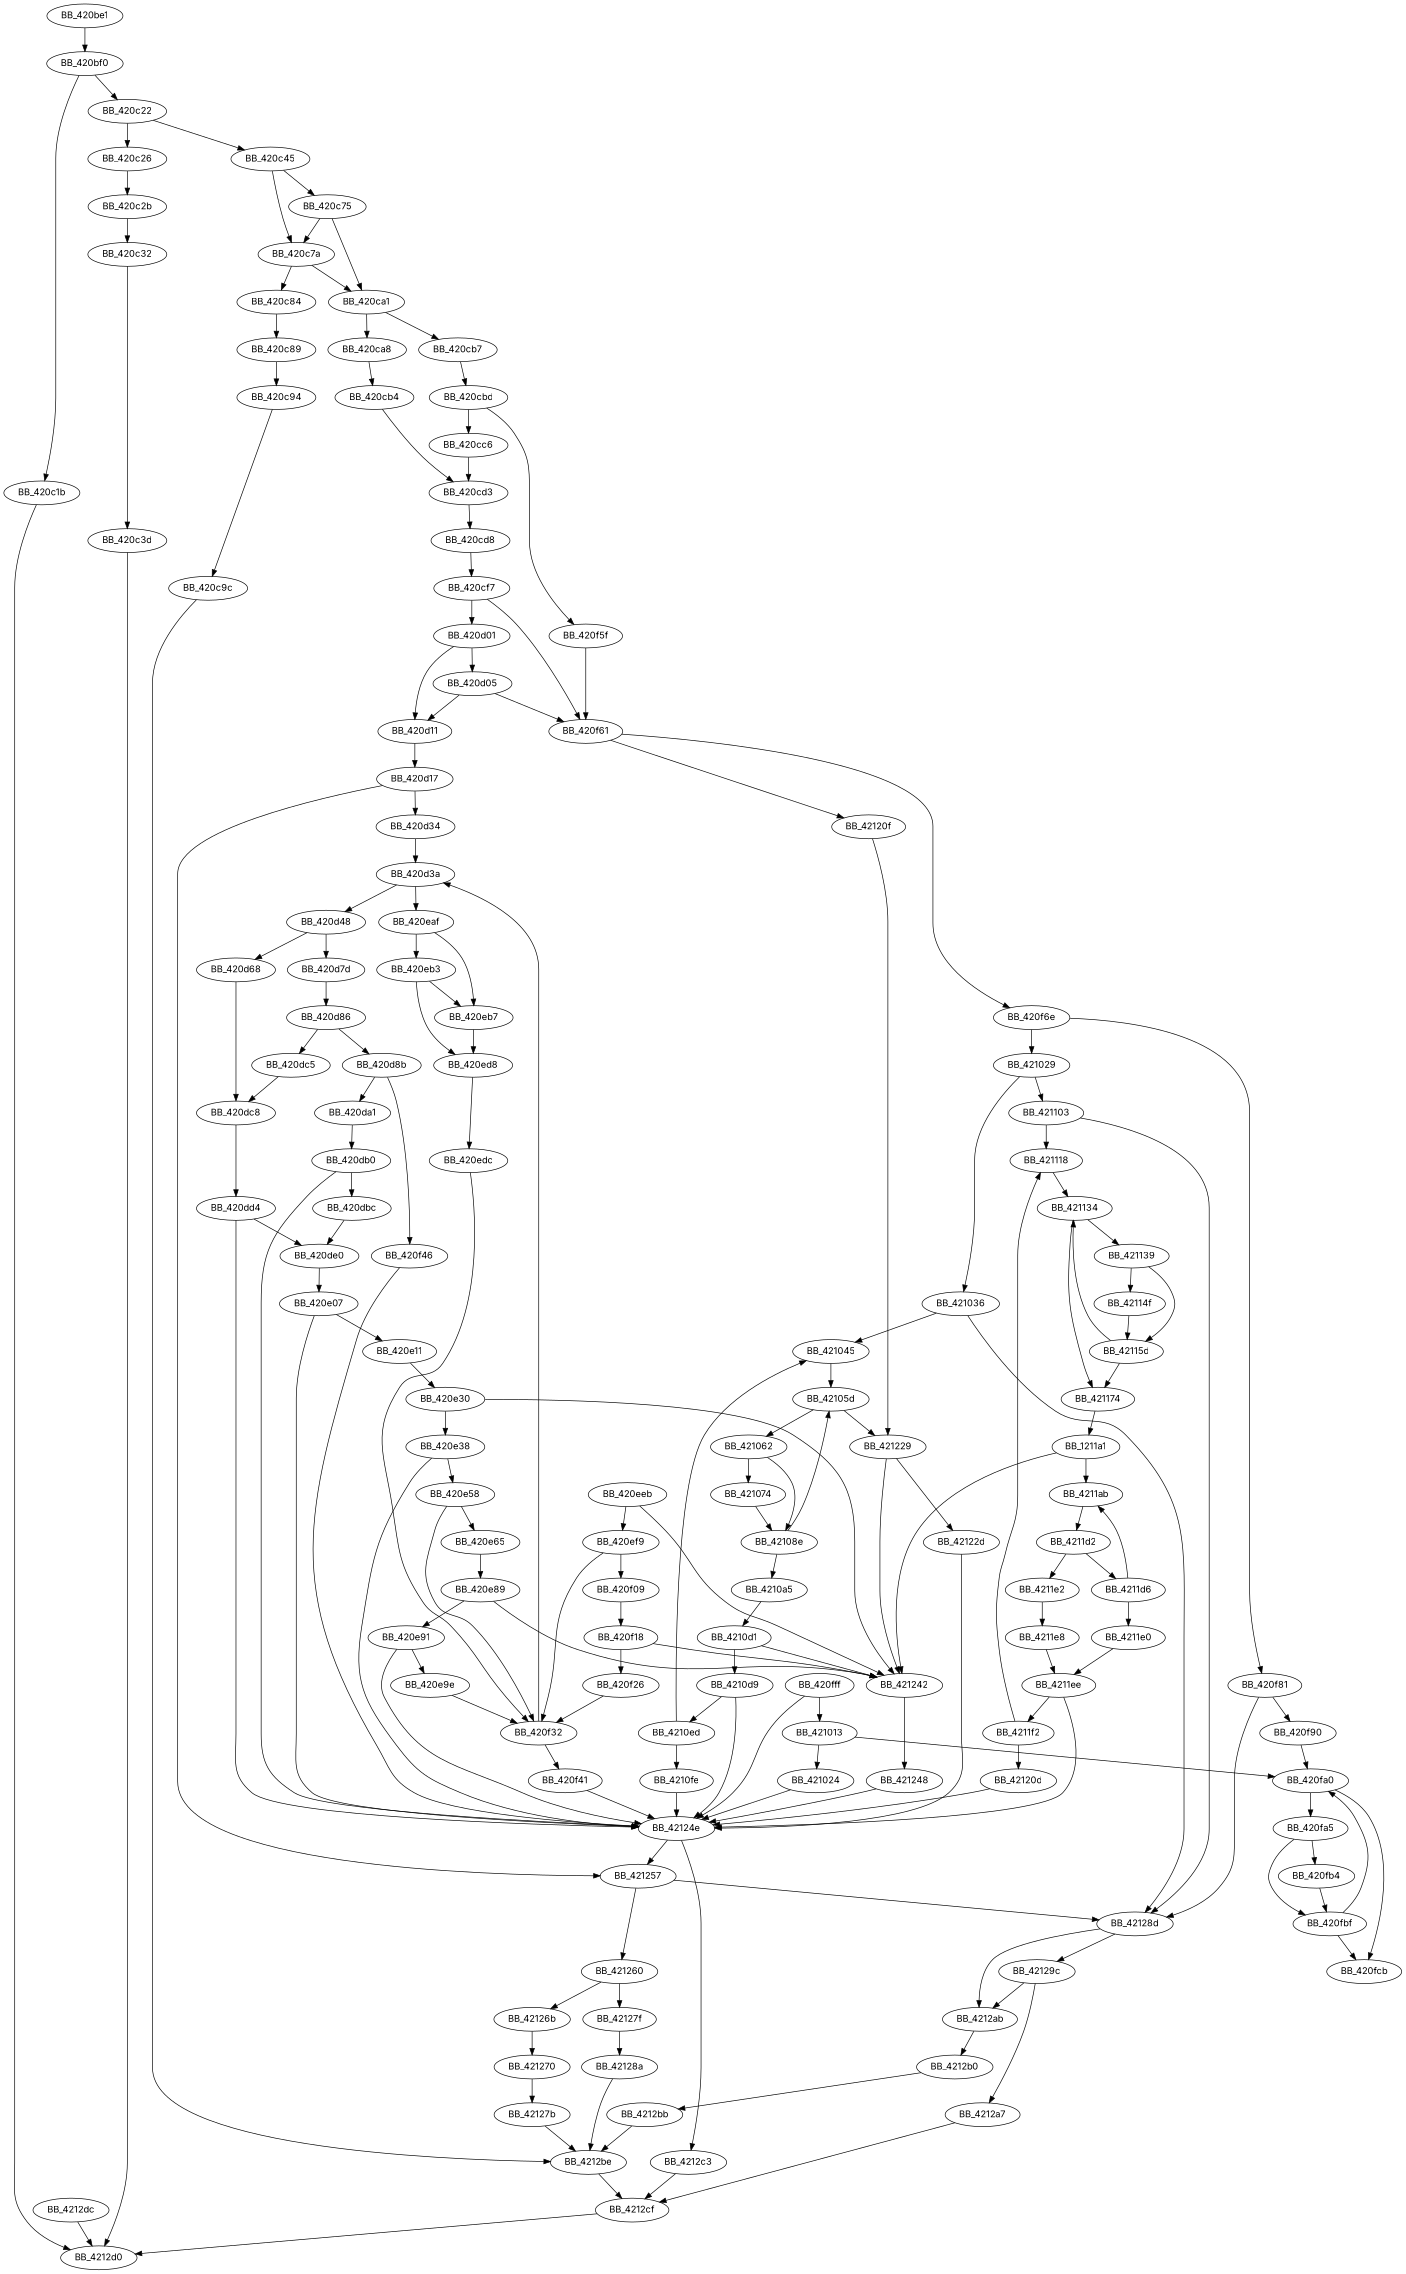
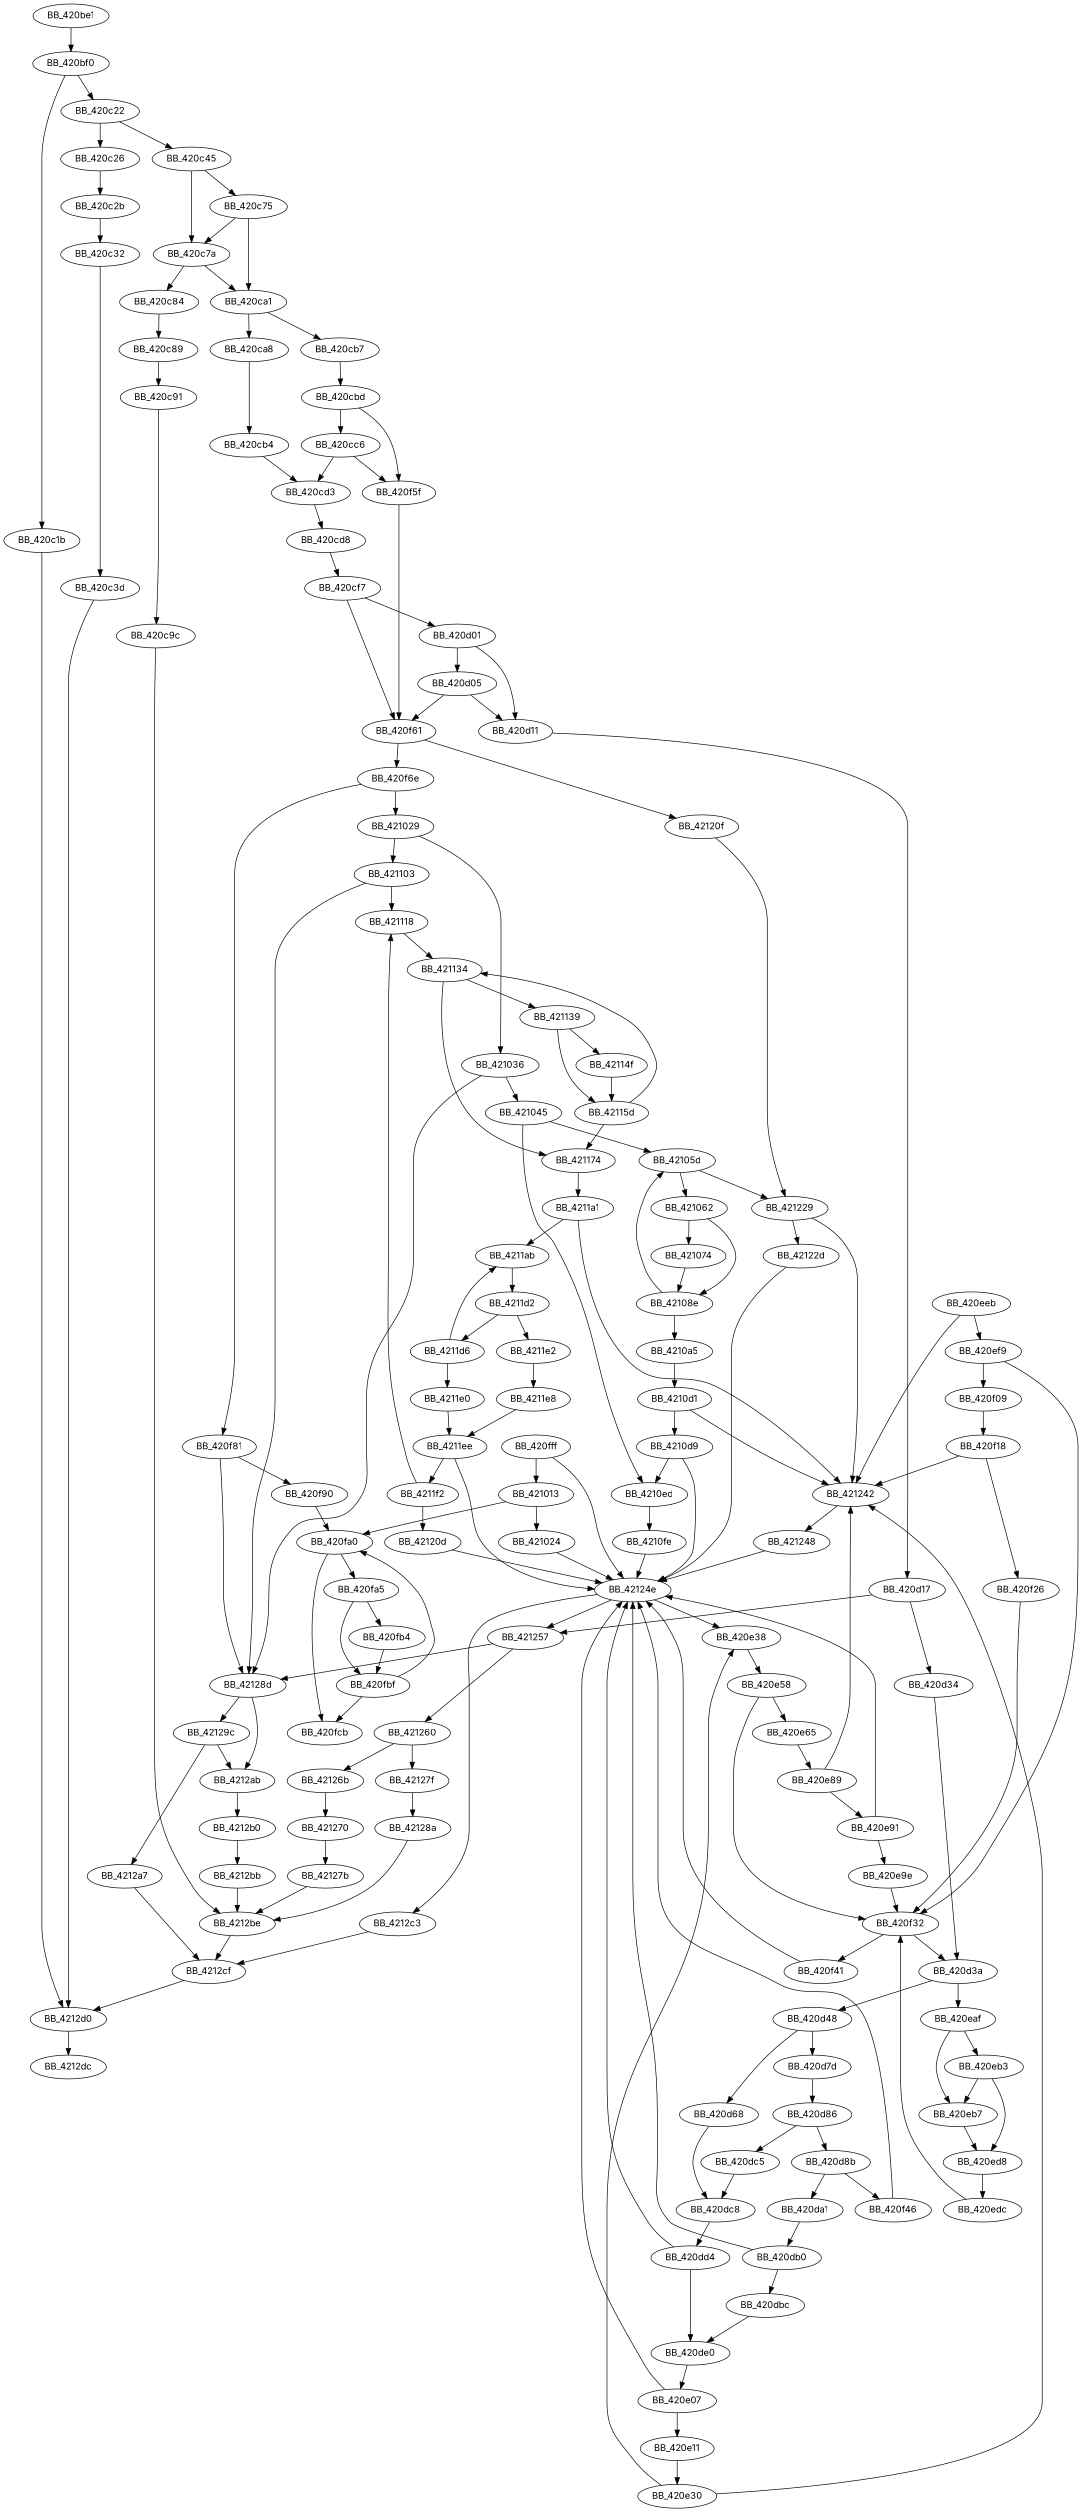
node "BB_420c94": label "BB_420c94" -> "BB_420c91"
edge "BB_420cc6" -> "BB_420f5f": added
node "BB_1211a1": label "BB_1211a1" -> "BB_4211a1"
edge "BB_4210ed" -> "BB_421045": reversed
edge "BB_420e38" -> "BB_42124e": reversed
edge "BB_4212dc" -> "BB_4212d0": reversed
